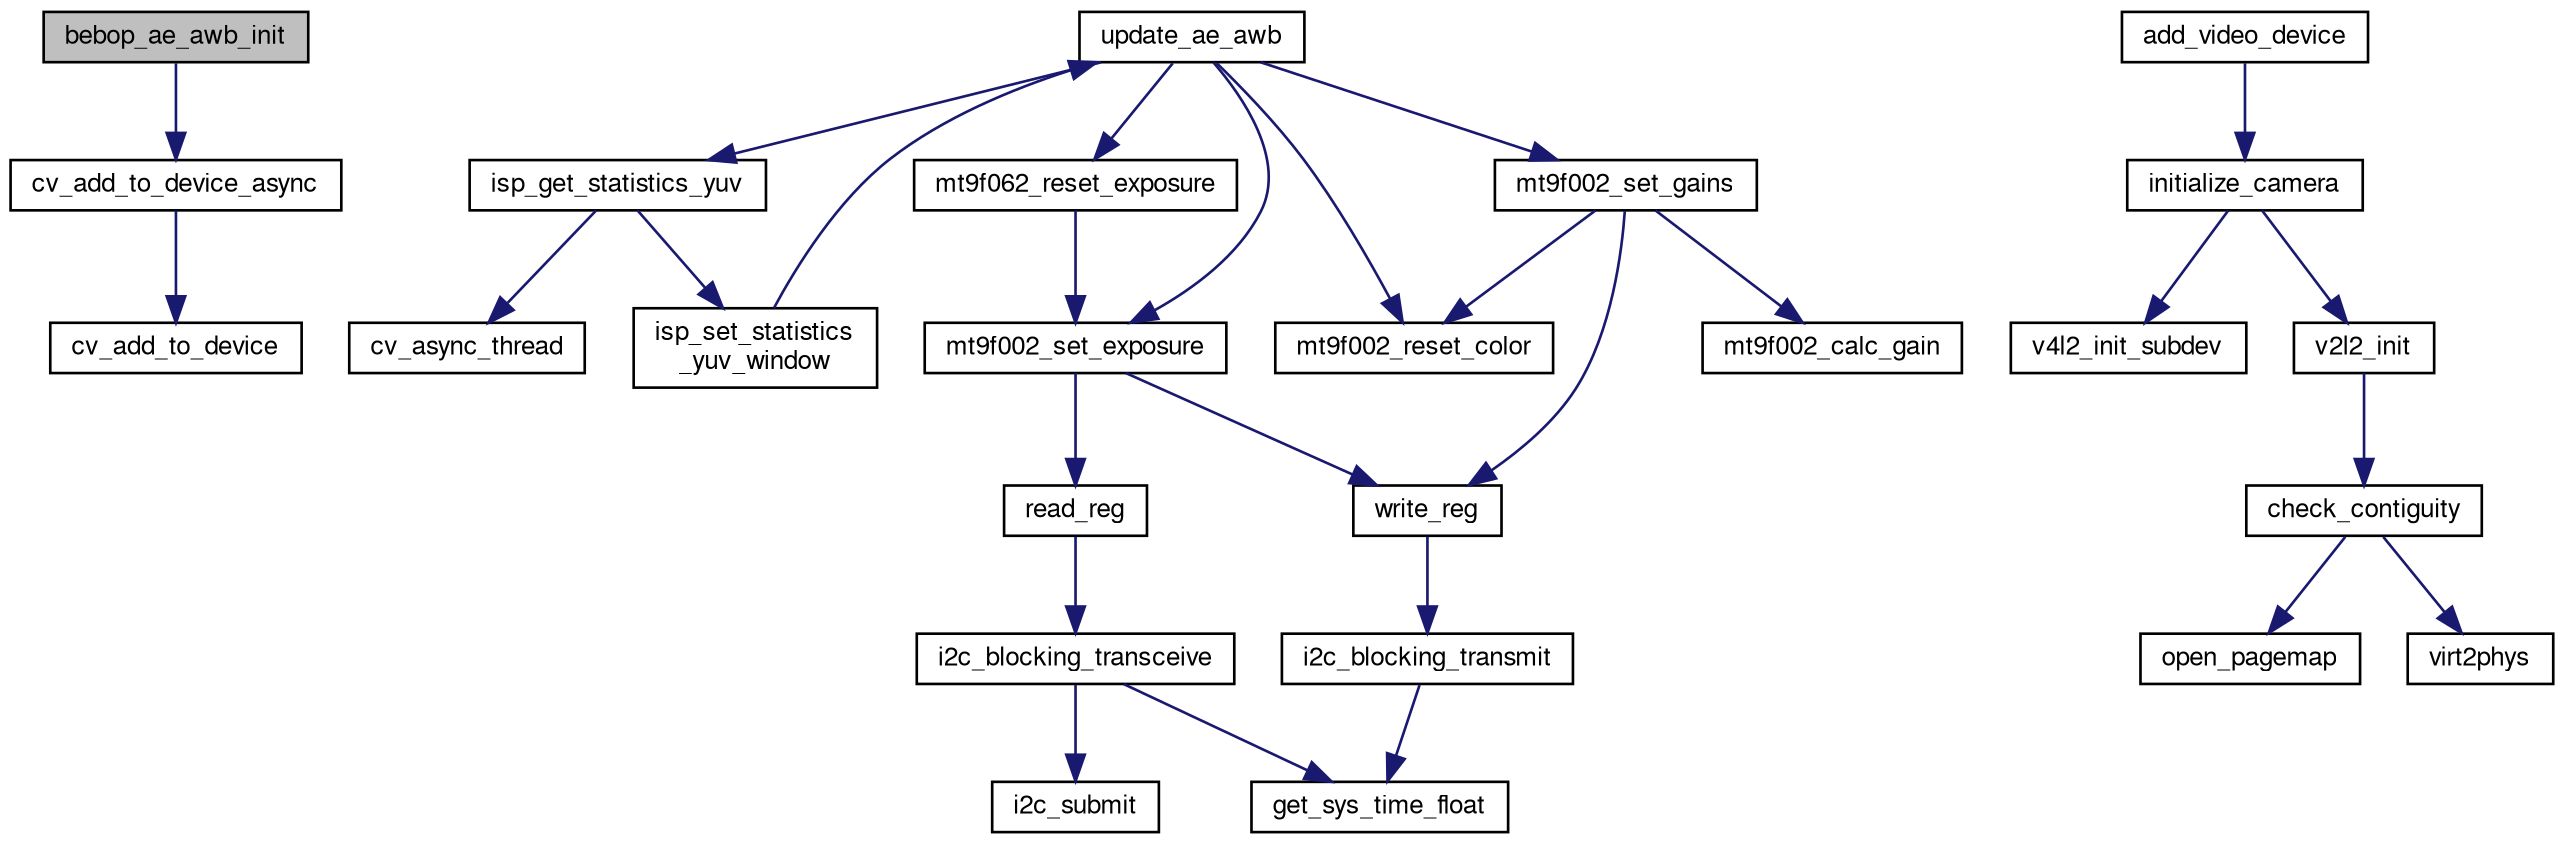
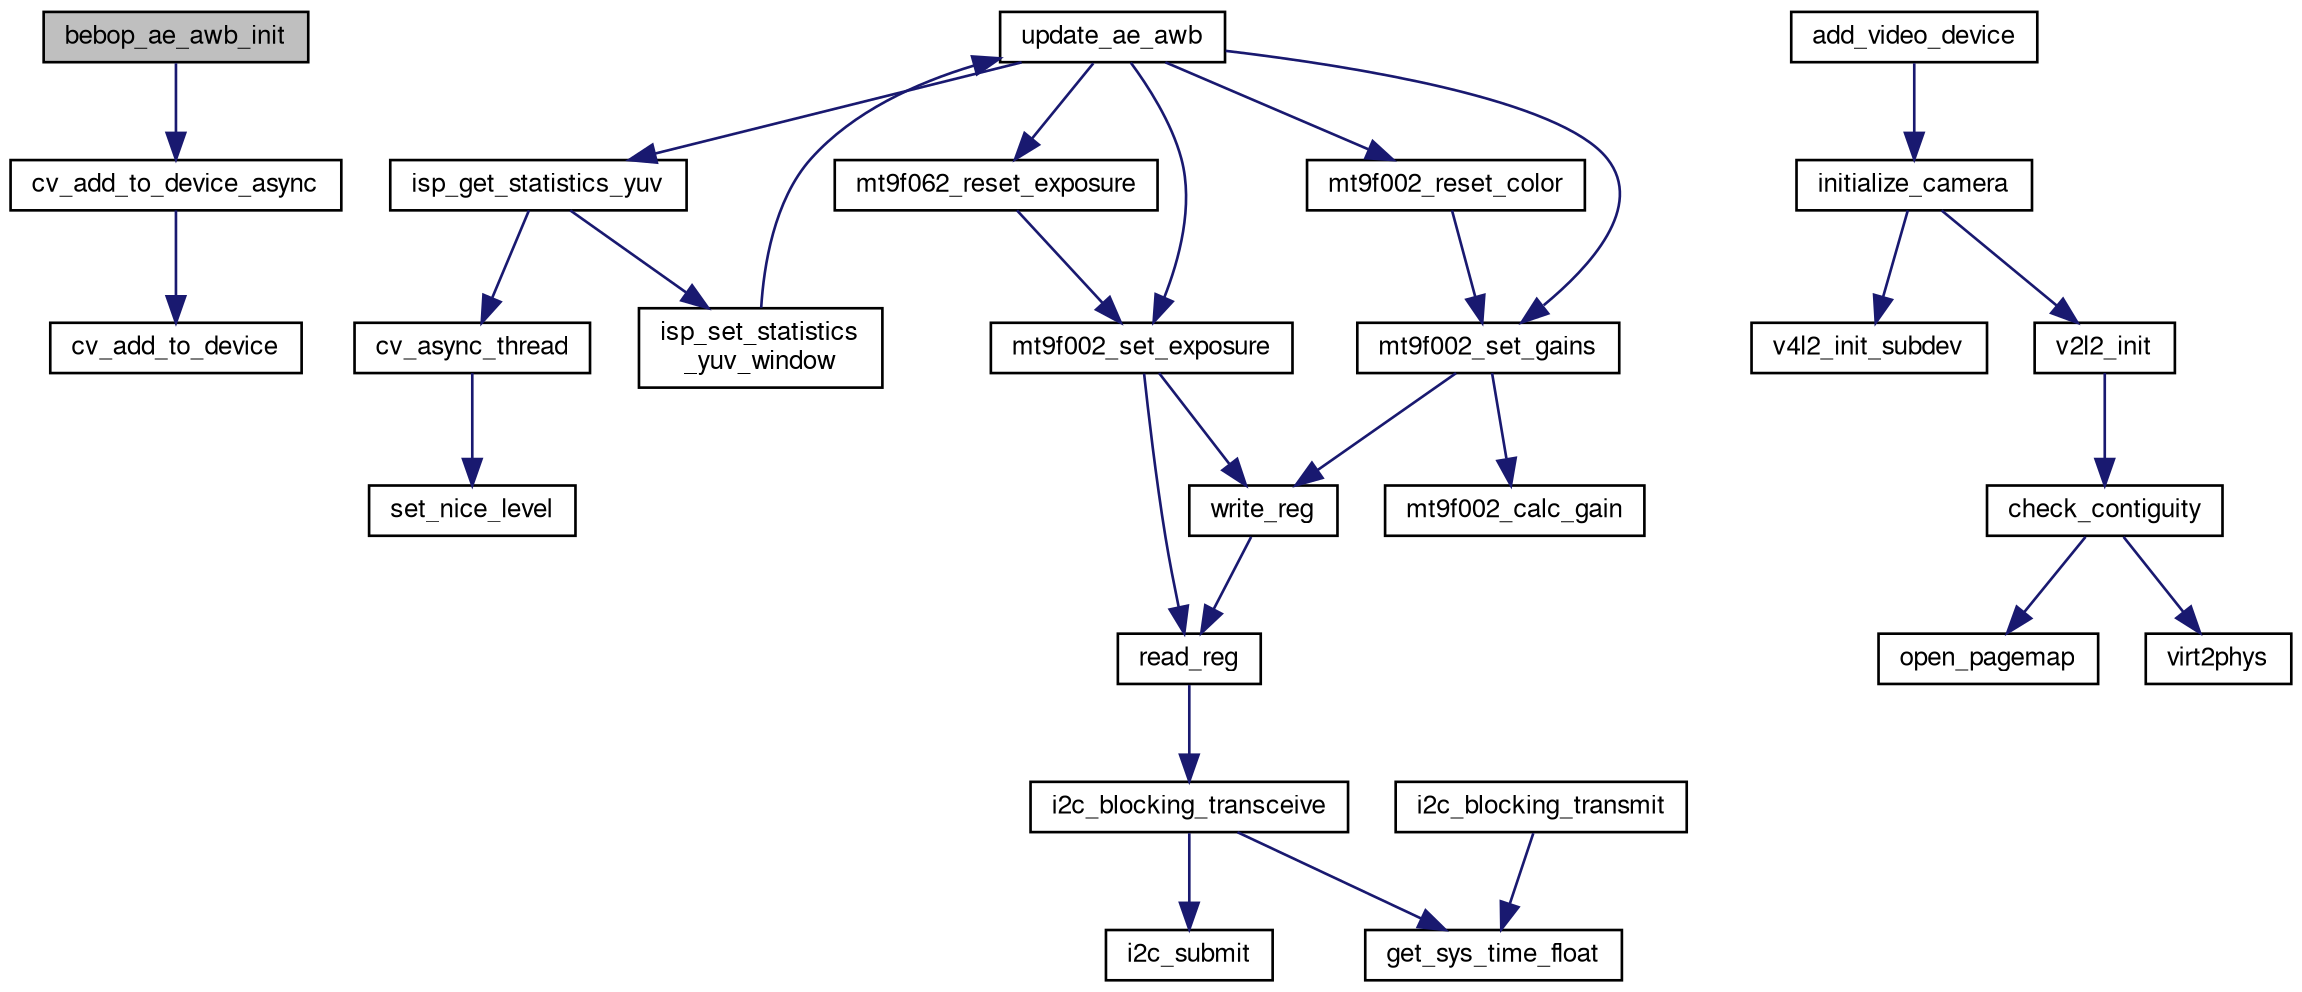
edge "mt9f002_set_gains" -> "mt9f002_reset_color": reversed
node "set_nice_level": added
edge "write_reg" -> "i2c_blocking_transmit": now "write_reg" -> "read_reg"
